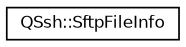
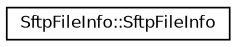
node "QSsh::SftpFileInfo": label "QSsh::SftpFileInfo" -> "SftpFileInfo::SftpFileInfo"
